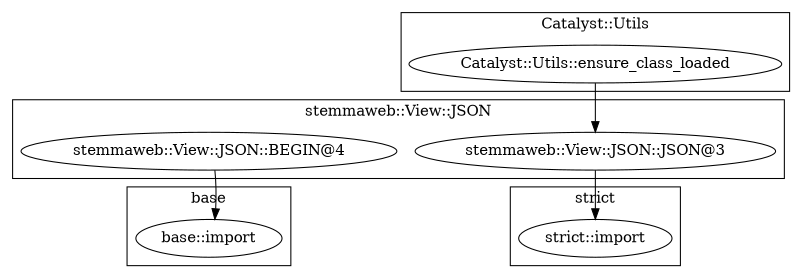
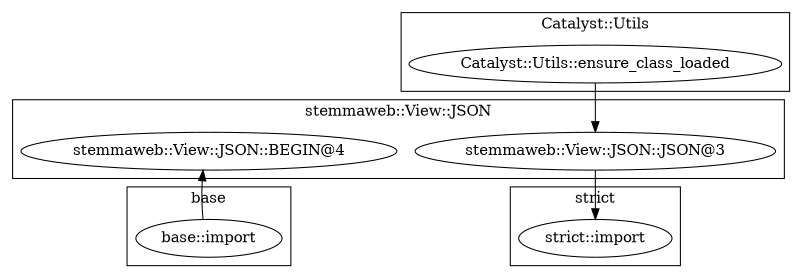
edge "stemmaweb::View::JSON::BEGIN@4" -> "base::import": reversed
